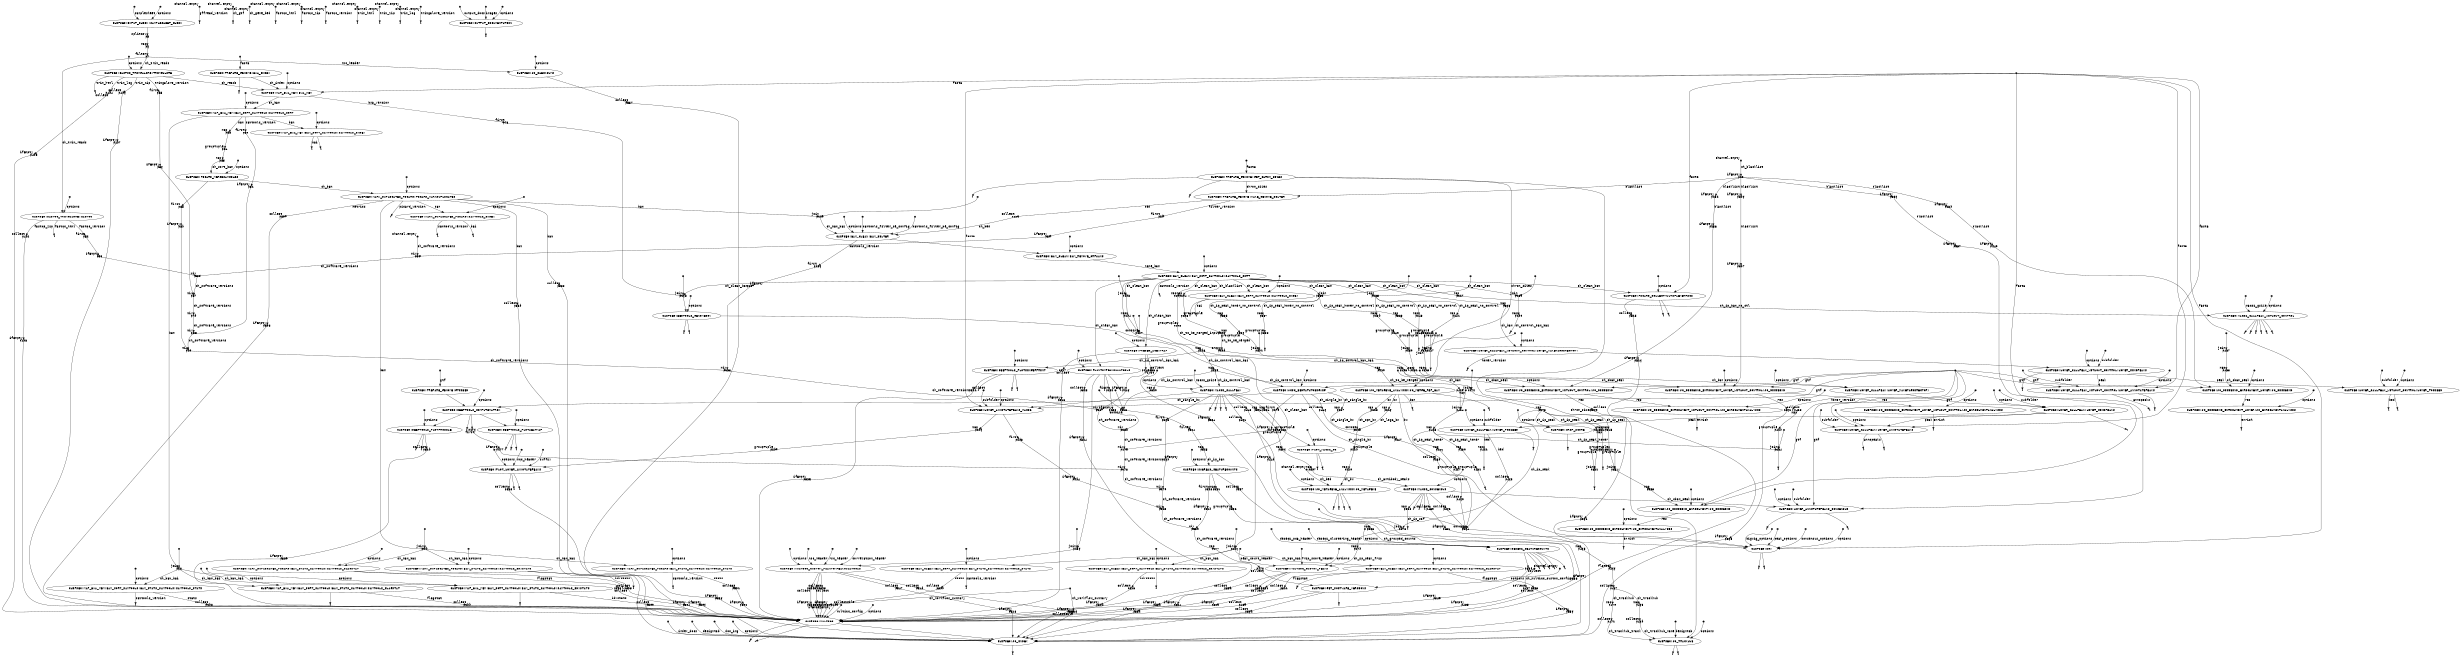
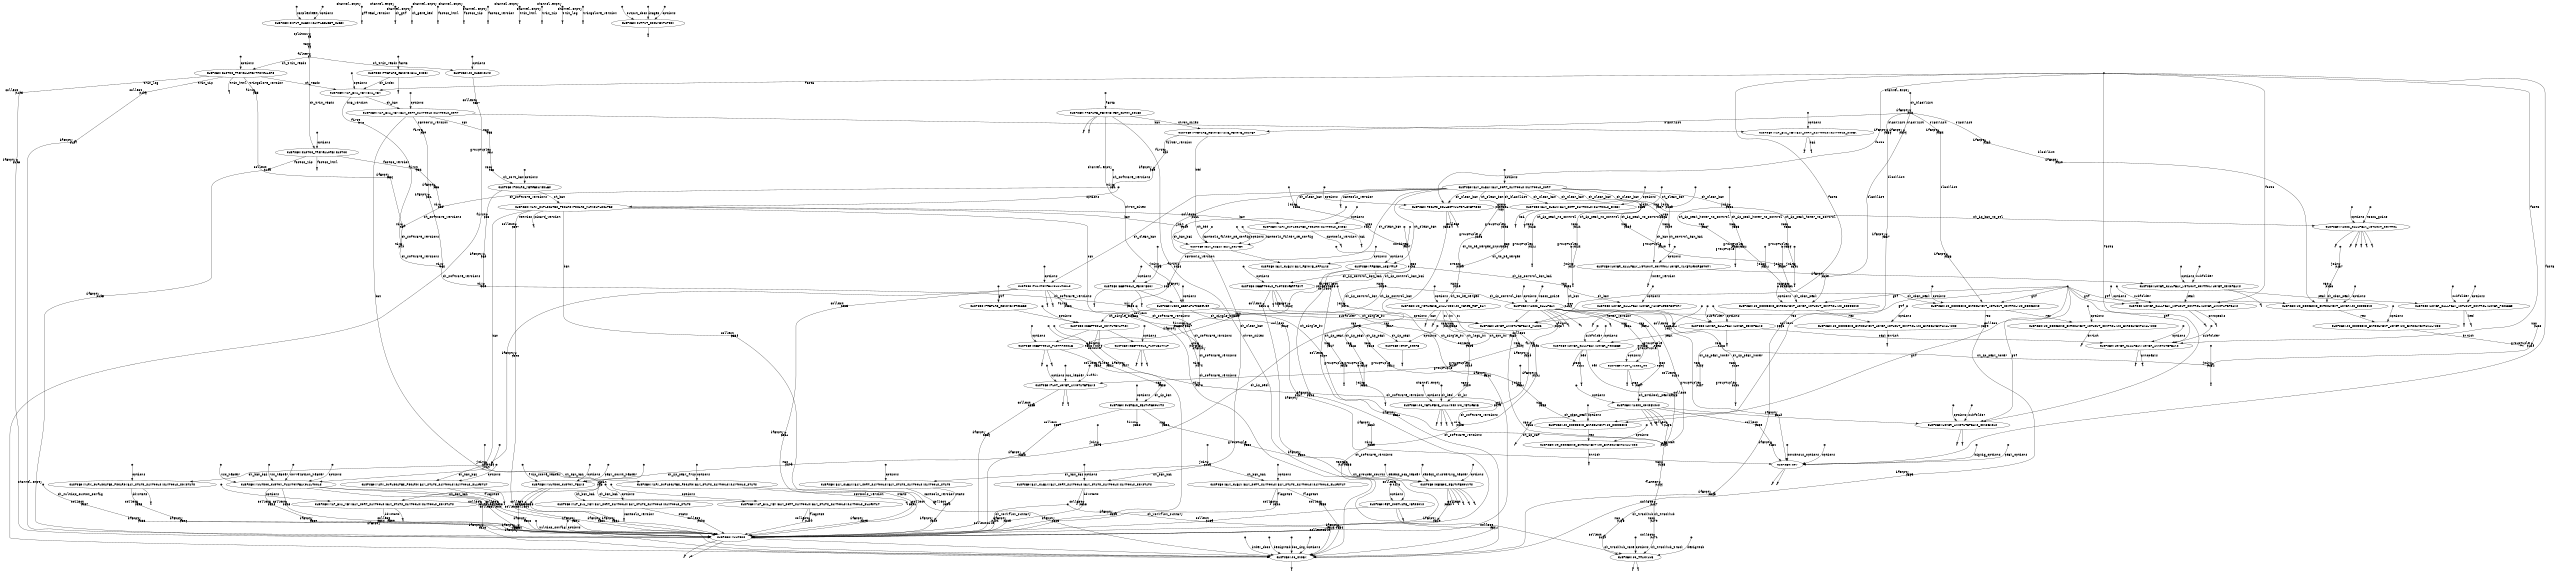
edge "p7 filter" -> "CHIPSEQ:JO_CHECKSUMS": label "rsc_header" -> "ch_trim_reads"
edge "p78 first" -> "p163 join": now "p78 first" -> "p79 mix"
edge "CHIPSEQ:BAM_CLEAN:BAM_REMOVE_ORPHANS" -> "CHIPSEQ:BAM_CLEAN:BAM_SORT_SAMTOOLS:SAMTOOLS_SORT": removed, label "name_bam"
edge "p328 first" -> "p329 ifEmpty": removed
